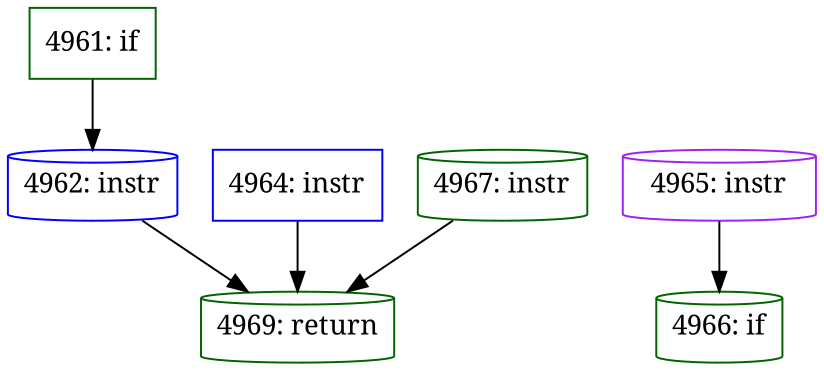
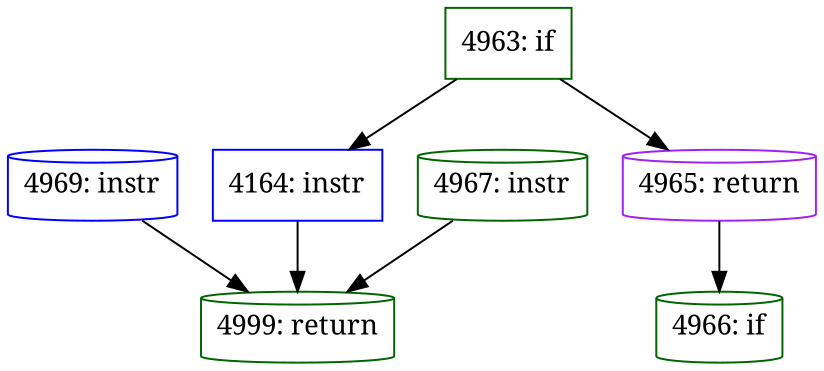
node "4961: if": removed
node "4963: if": added
node "4962: instr": label "4962: instr" -> "4969: instr"
node "4964: instr": label "4964: instr" -> "4164: instr"
node "4965: instr": label "4965: instr" -> "4965: return"
node "4969: return": label "4969: return" -> "4999: return"
